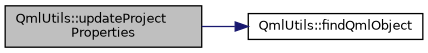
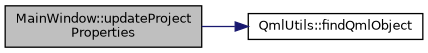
node "QmlUtils::updateProject Properties": label "QmlUtils::updateProject Properties" -> "MainWindow::updateProject Properties"
